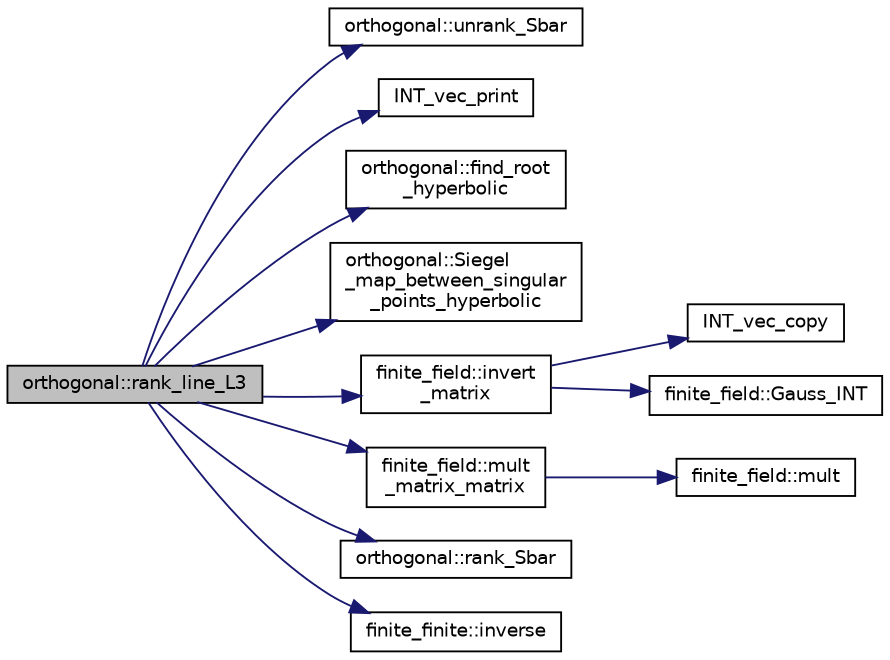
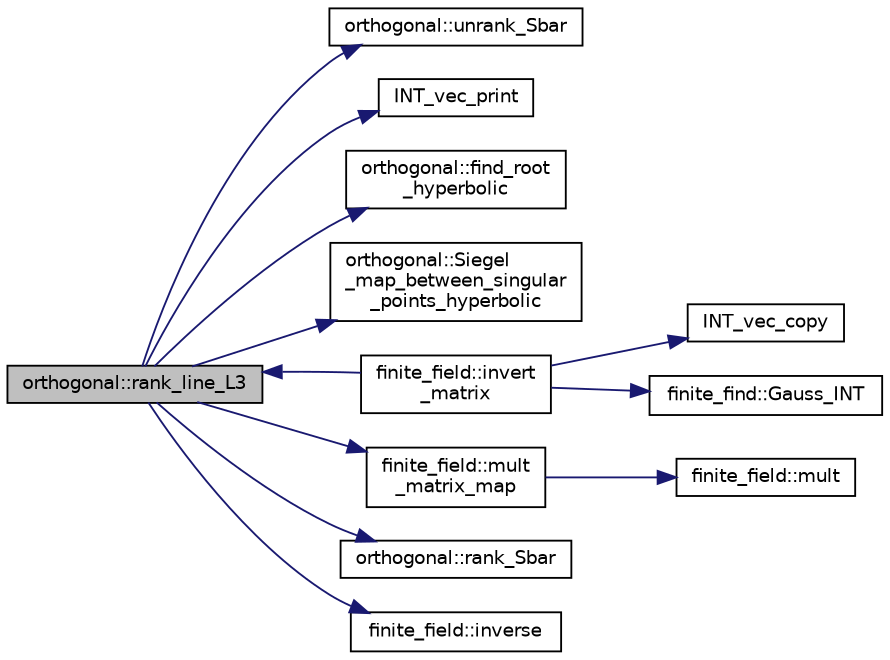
node "finite_field::Gauss_INT": label "finite_field::Gauss_INT" -> "finite_find::Gauss_INT"
edge "orthogonal::rank_line_L3" -> "finite_field::invert _matrix": reversed
node "finite_field::mult _matrix_matrix": label "finite_field::mult _matrix_matrix" -> "finite_field::mult _matrix_map"
node "finite_finite::inverse": label "finite_finite::inverse" -> "finite_field::inverse"
